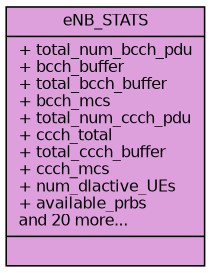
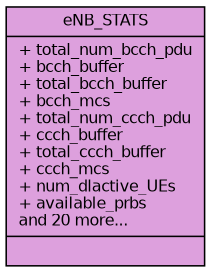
node "eNB_STATS": text "+ ccch_total" -> "+ ccch_buffer"
